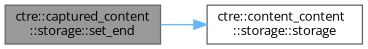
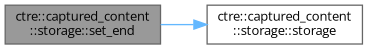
node "ctre::content_content ::storage::storage": label "ctre::content_content ::storage::storage" -> "ctre::captured_content ::storage::storage"
